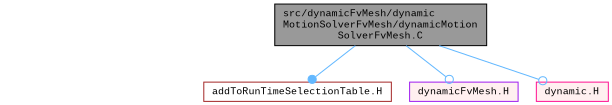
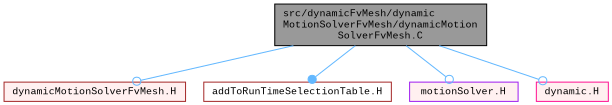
node "dynamicMotionSolverFvMesh.H": added
node "dynamicFvMesh.H": label "dynamicFvMesh.H" -> "motionSolver.H"
